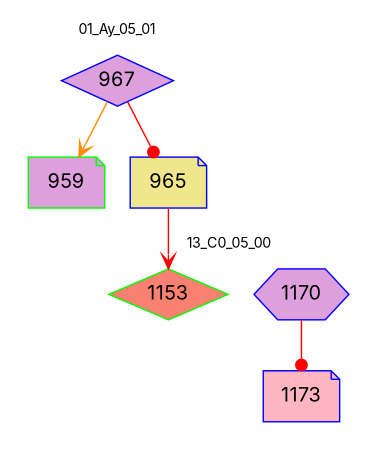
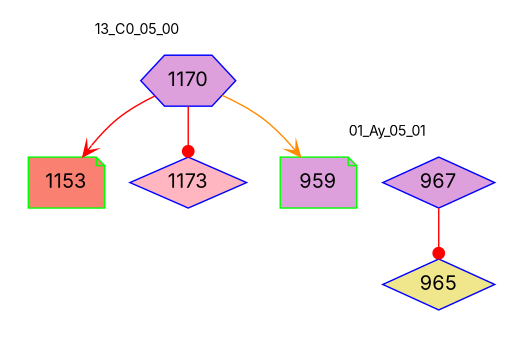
edge "967" -> "959": now "1170" -> "959"
node "965": shape note -> diamond
edge "965" -> "1153": now "1170" -> "1153"
node "1153": shape diamond -> note
node "1173": shape note -> diamond
